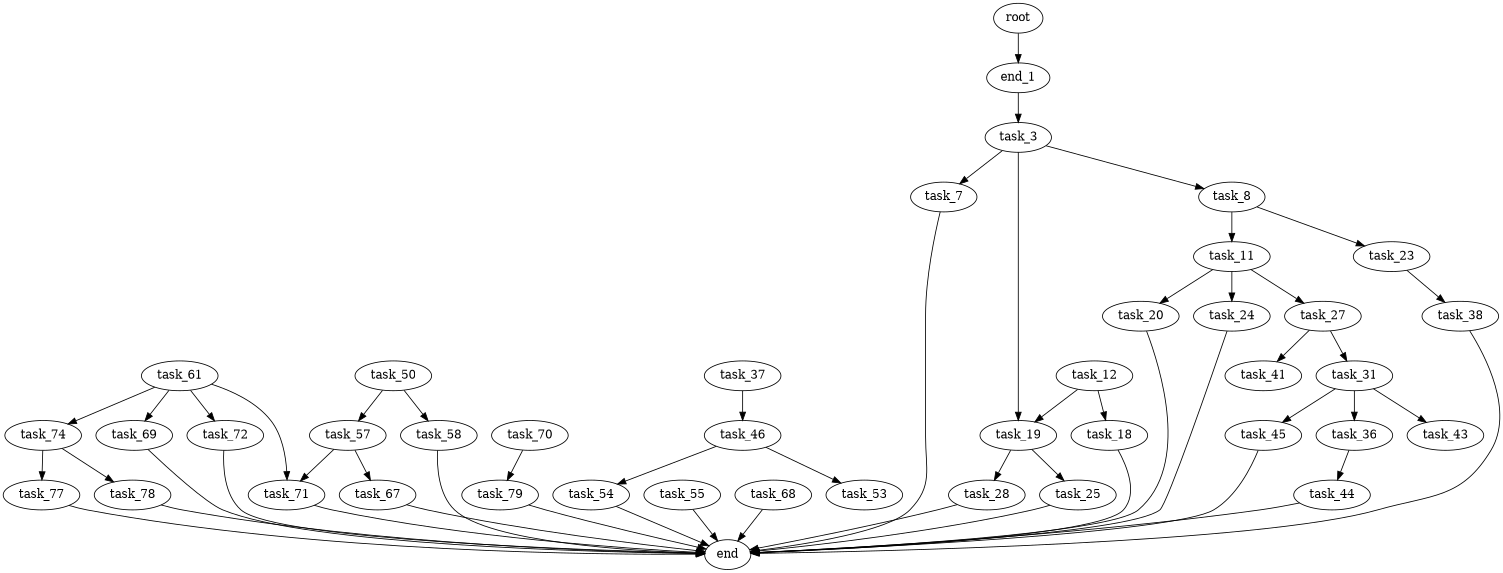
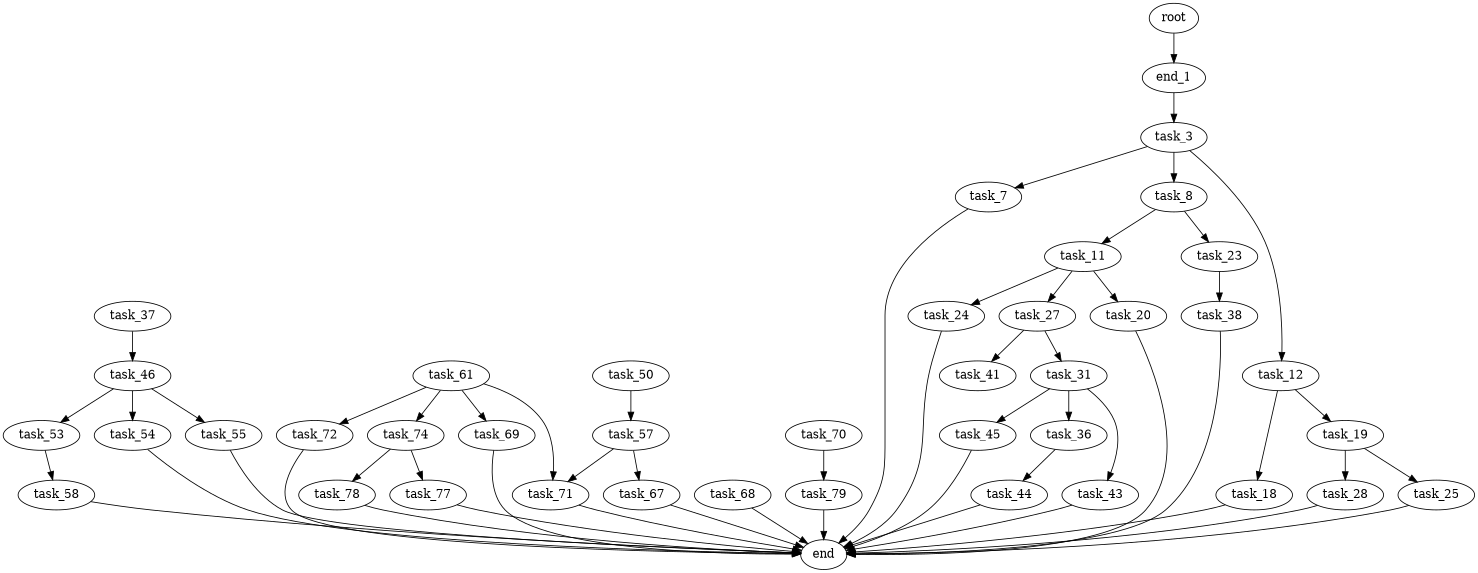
edge "task_3" -> "task_19": now "task_3" -> "task_12"
edge "task_50" -> "task_58": now "task_53" -> "task_58"
edge "task_46" -> "task_55": added
edge "task_43" -> "end": added
